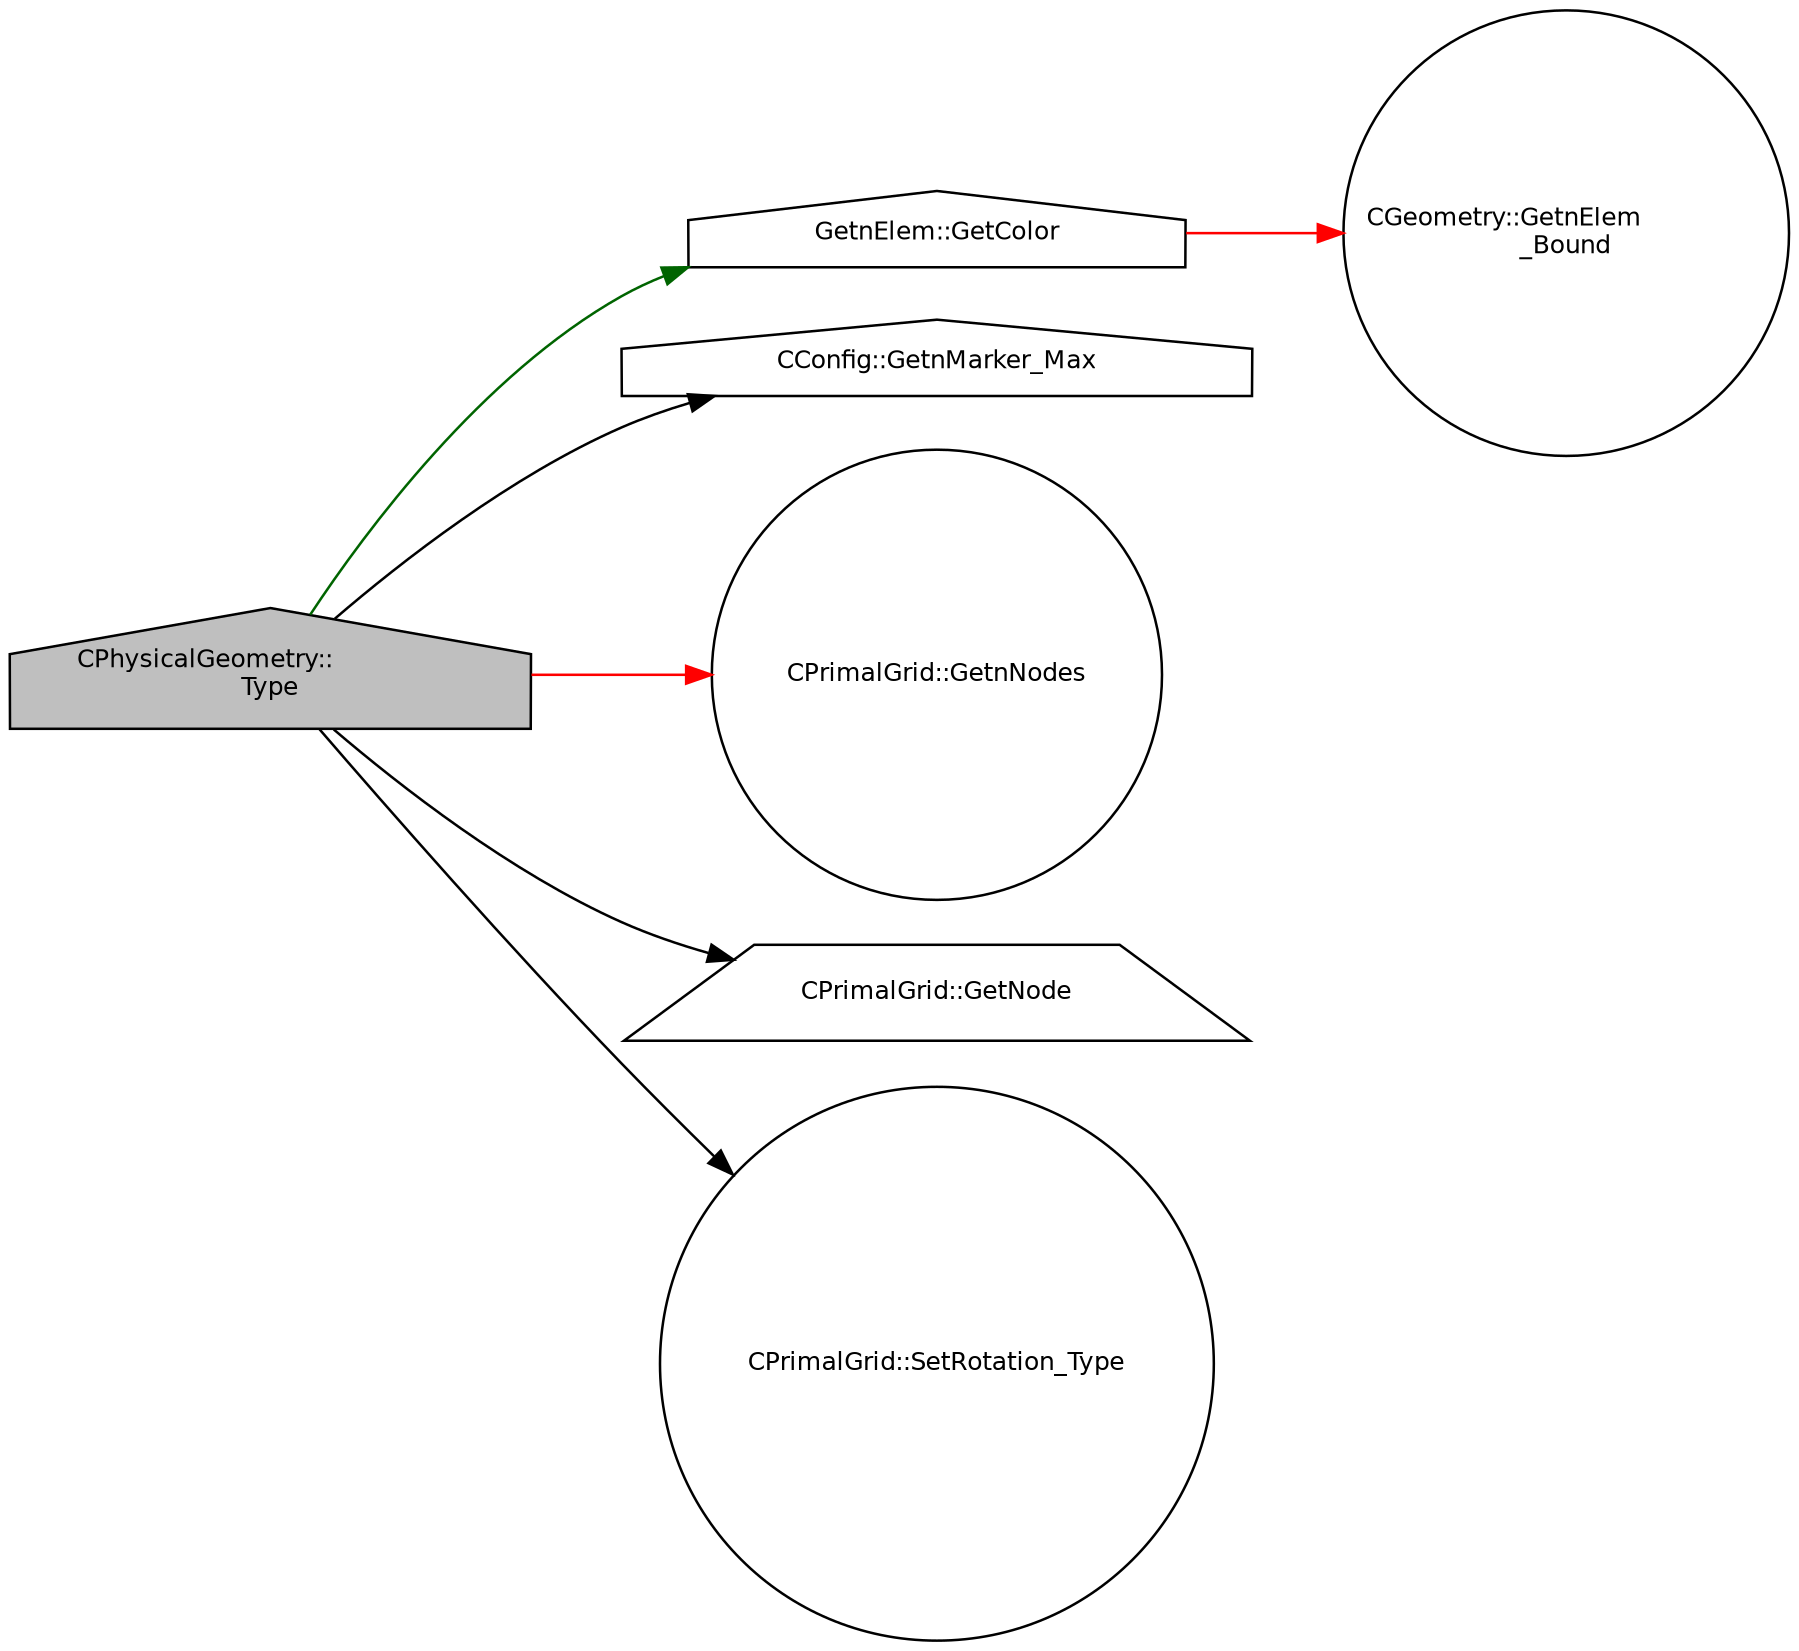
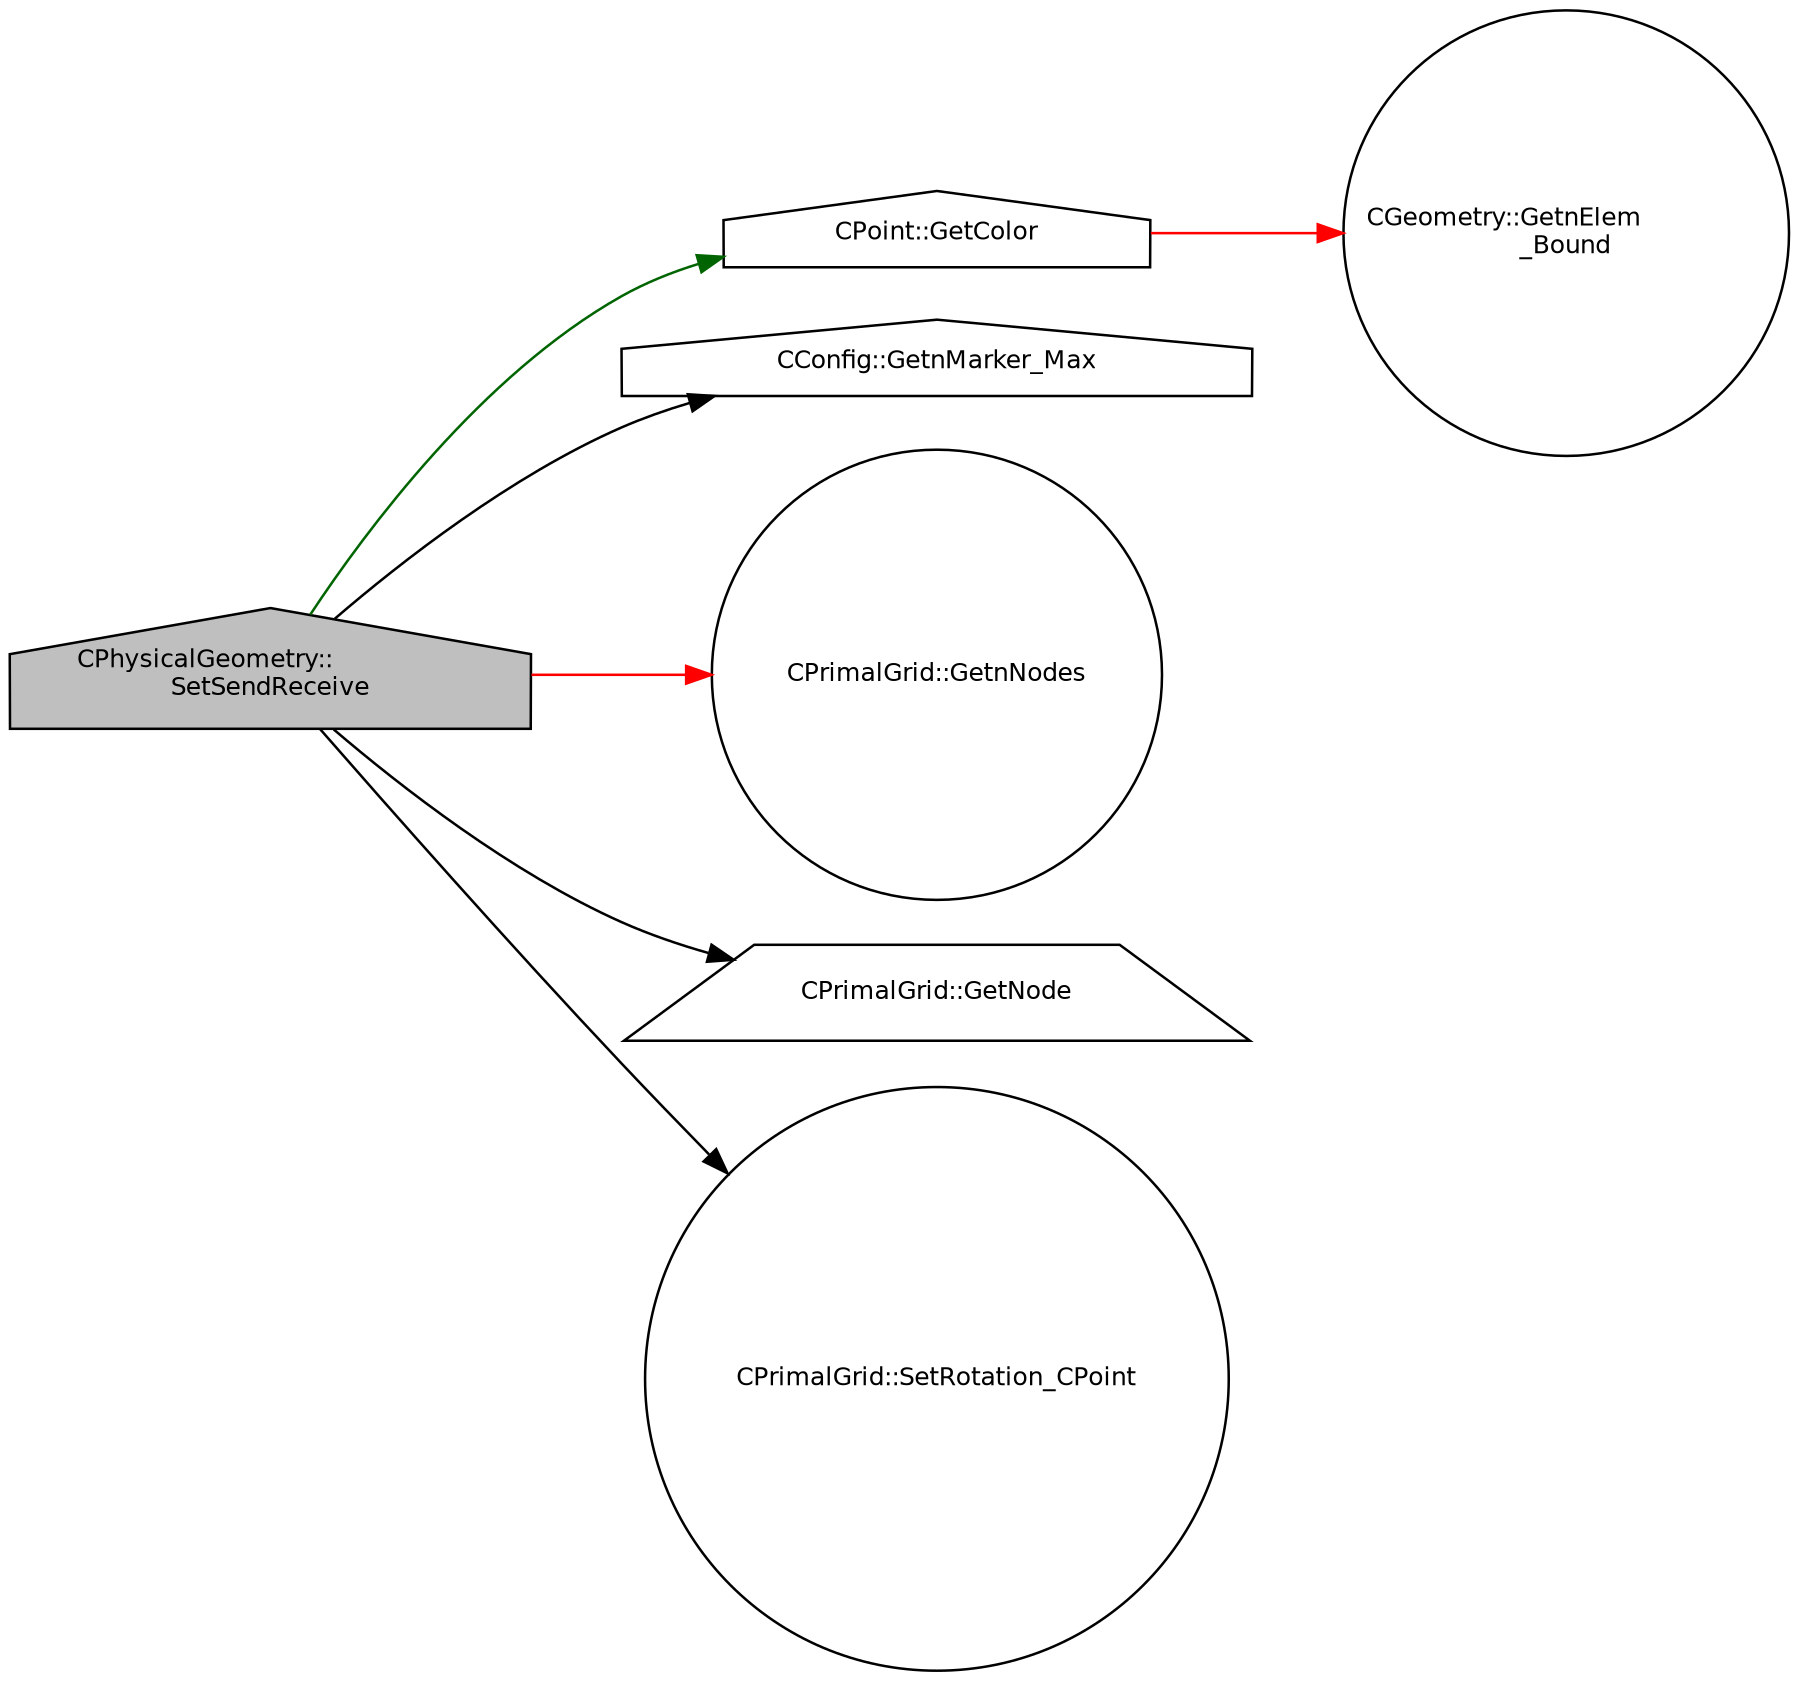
node "GetnElem::GetColor": label "GetnElem::GetColor" -> "CPoint::GetColor"
node "CPhysicalGeometry:: Type": label "CPhysicalGeometry:: Type" -> "CPhysicalGeometry:: SetSendReceive"
node "CPrimalGrid::SetRotation_Type": label "CPrimalGrid::SetRotation_Type" -> "CPrimalGrid::SetRotation_CPoint"
